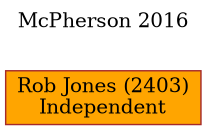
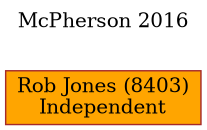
node "Rob Jones (2403) Independent": label "Rob Jones (2403) Independent" -> "Rob Jones (8403) Independent"
